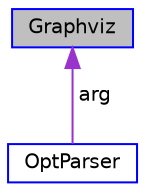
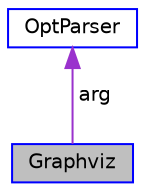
edge "OptParser" -> "Graphviz": reversed
